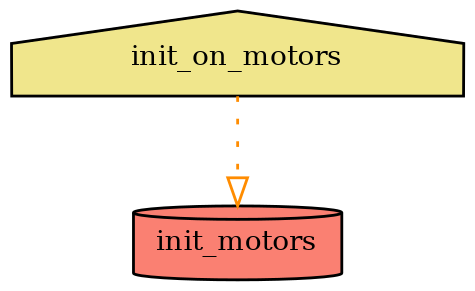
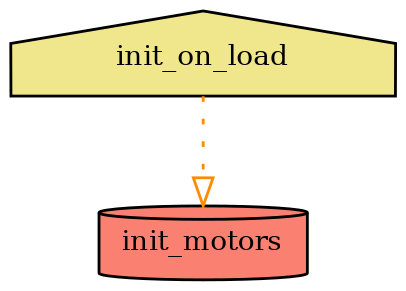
node "init_on_motors": label "init_on_motors" -> "init_on_load"
